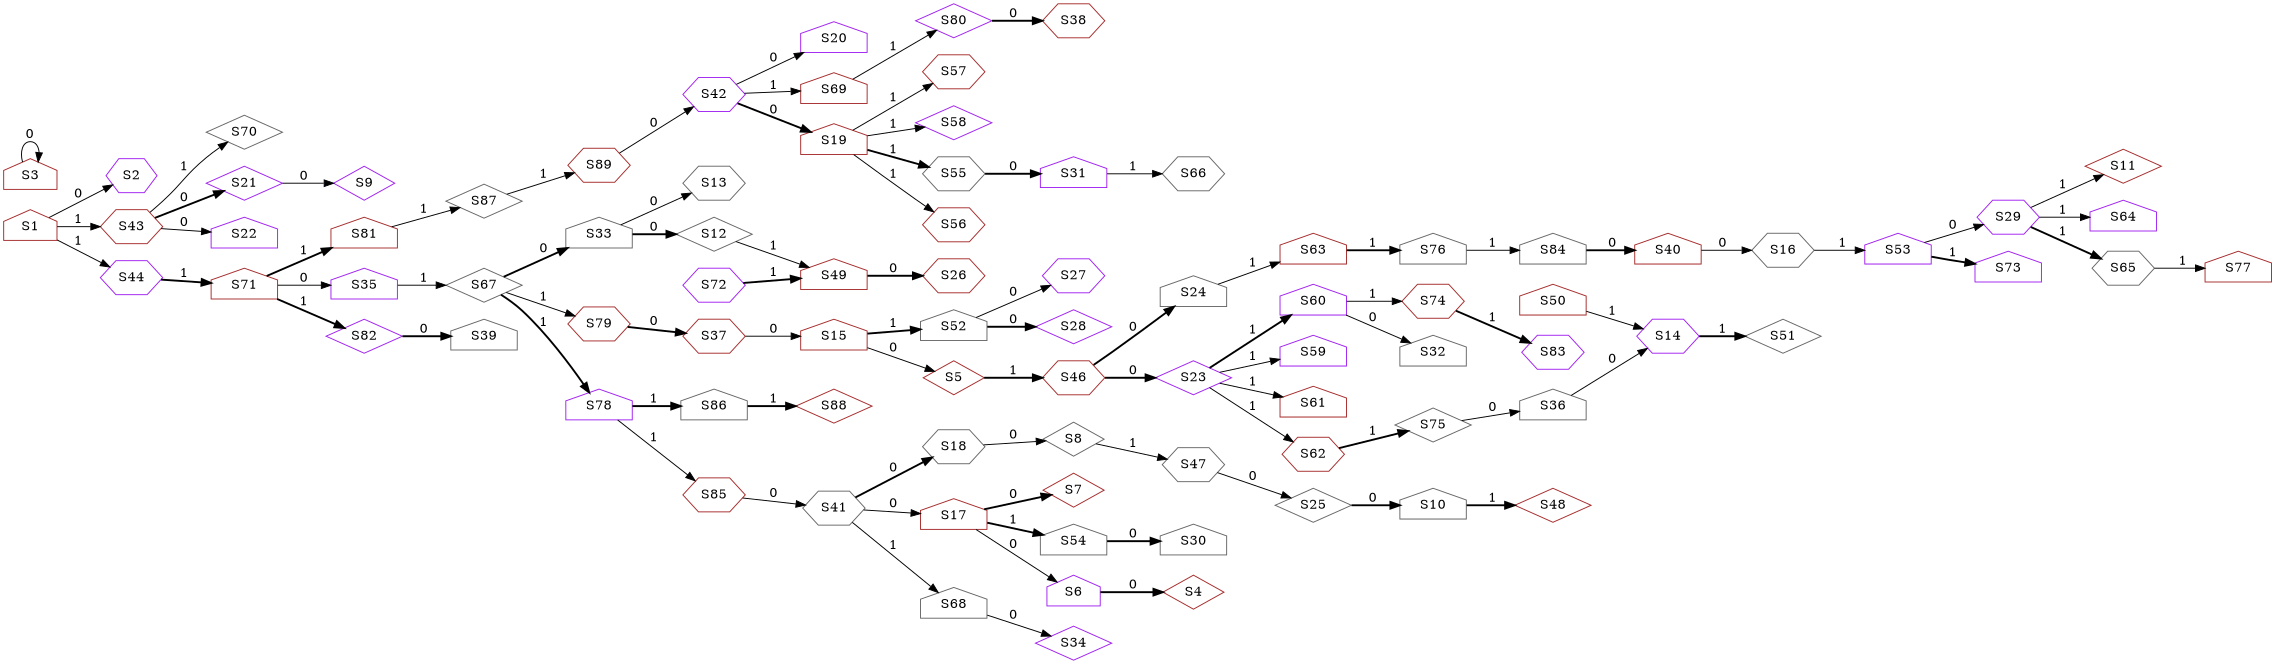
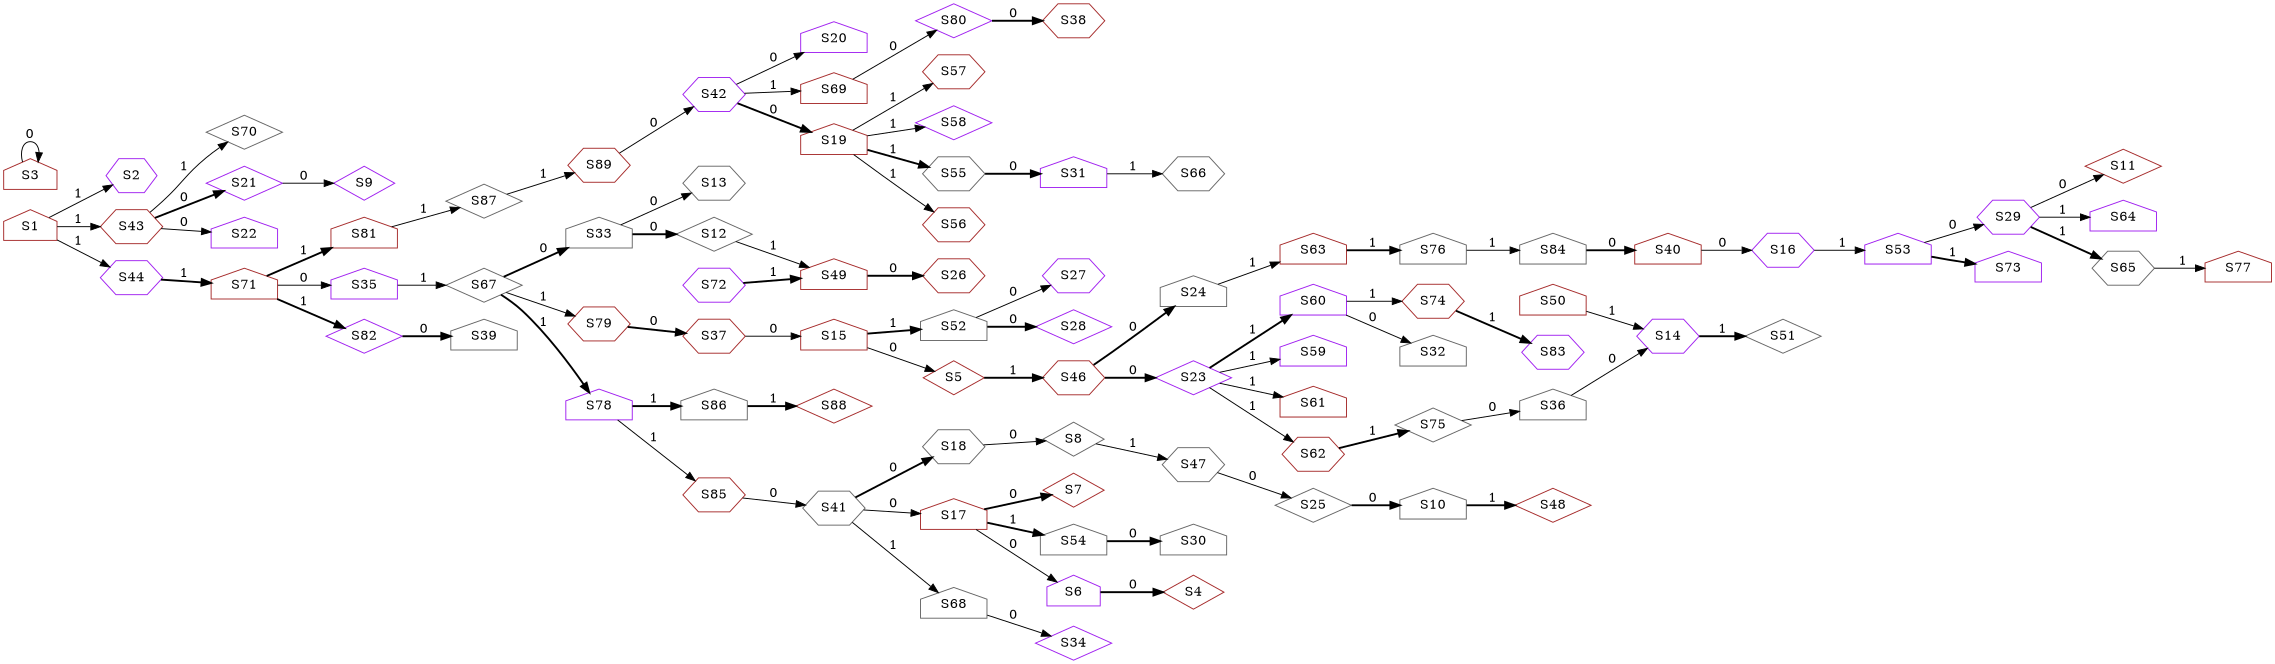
edge "S69" -> "S80": label "1" -> "0"
edge "S29" -> "S11": label "1" -> "0"
edge "S1" -> "S2": label "0" -> "1"
node "S16": color gray40 -> purple
